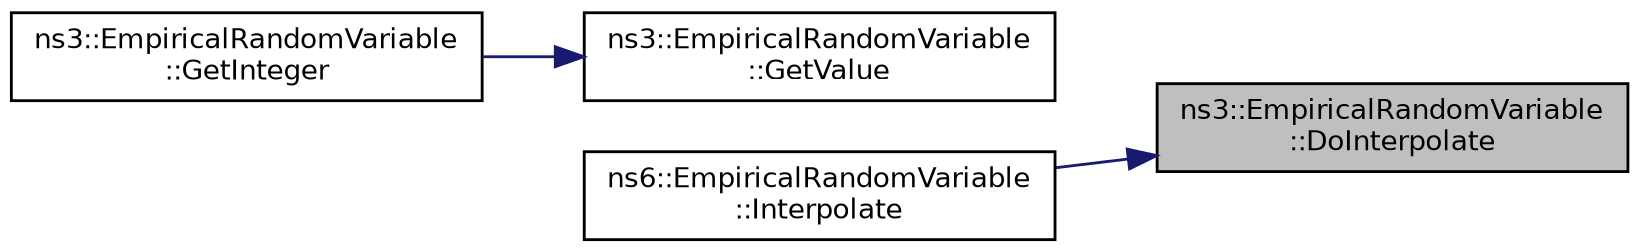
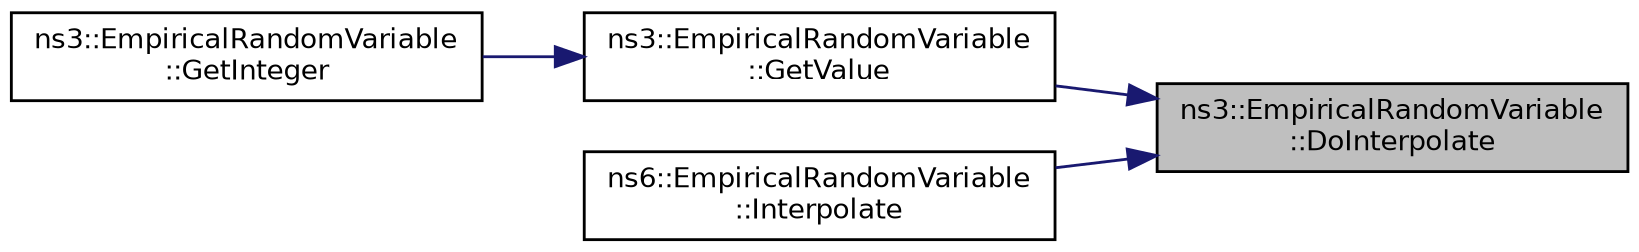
edge "ns3::EmpiricalRandomVariable ::GetValue" -> "ns3::EmpiricalRandomVariable ::DoInterpolate": added
